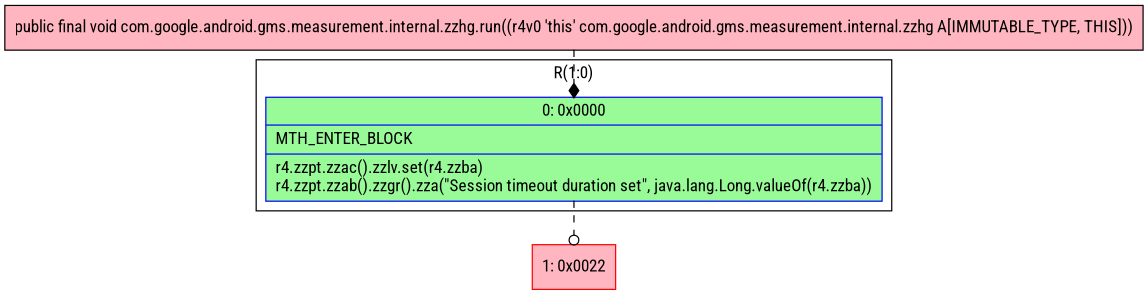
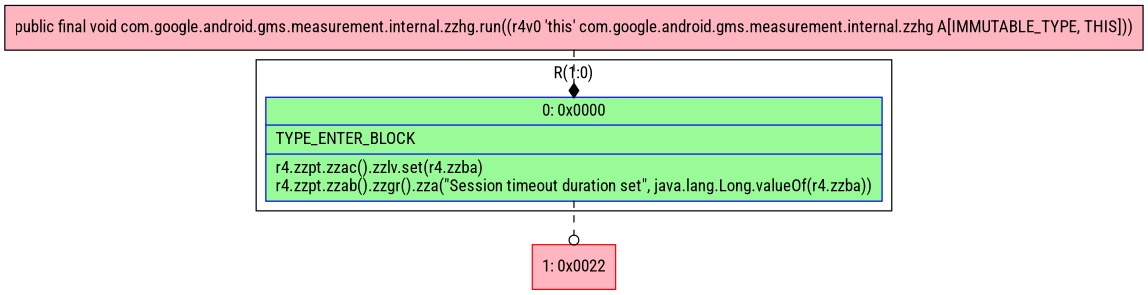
node "0: 0x0000": text "MTH_ENTER_BLOCK" -> "TYPE_ENTER_BLOCK"
